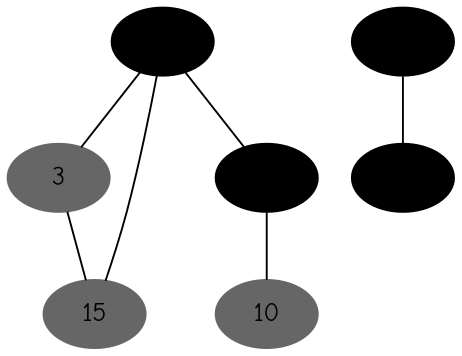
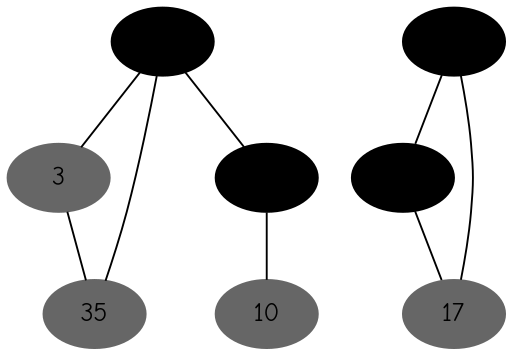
node "15": label "15" -> "35"
node "17": added
